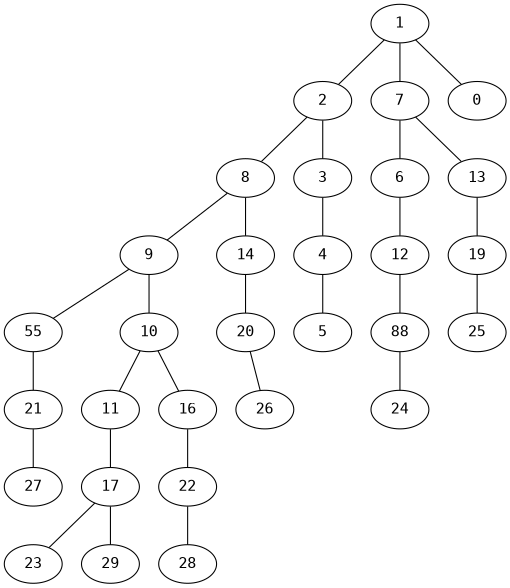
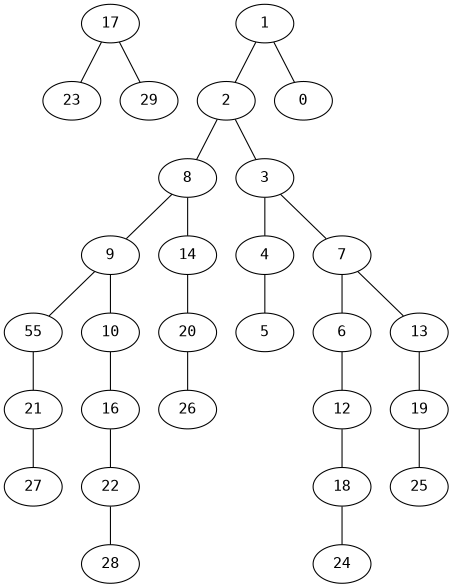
edge "1" -- "7": now "3" -- "7"
node "88": label "88" -> "18"
node "11": removed
